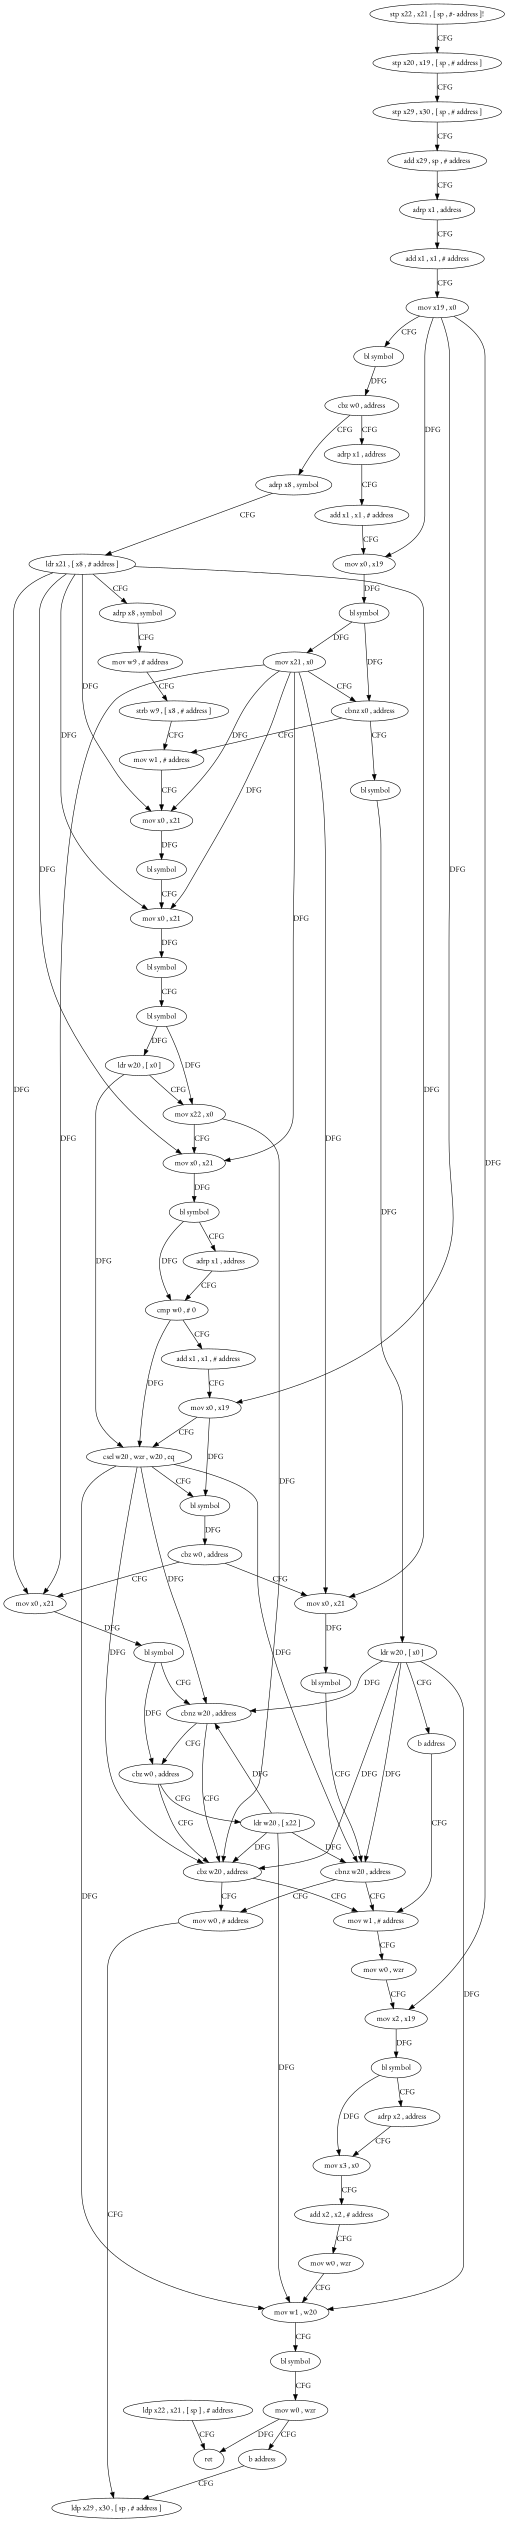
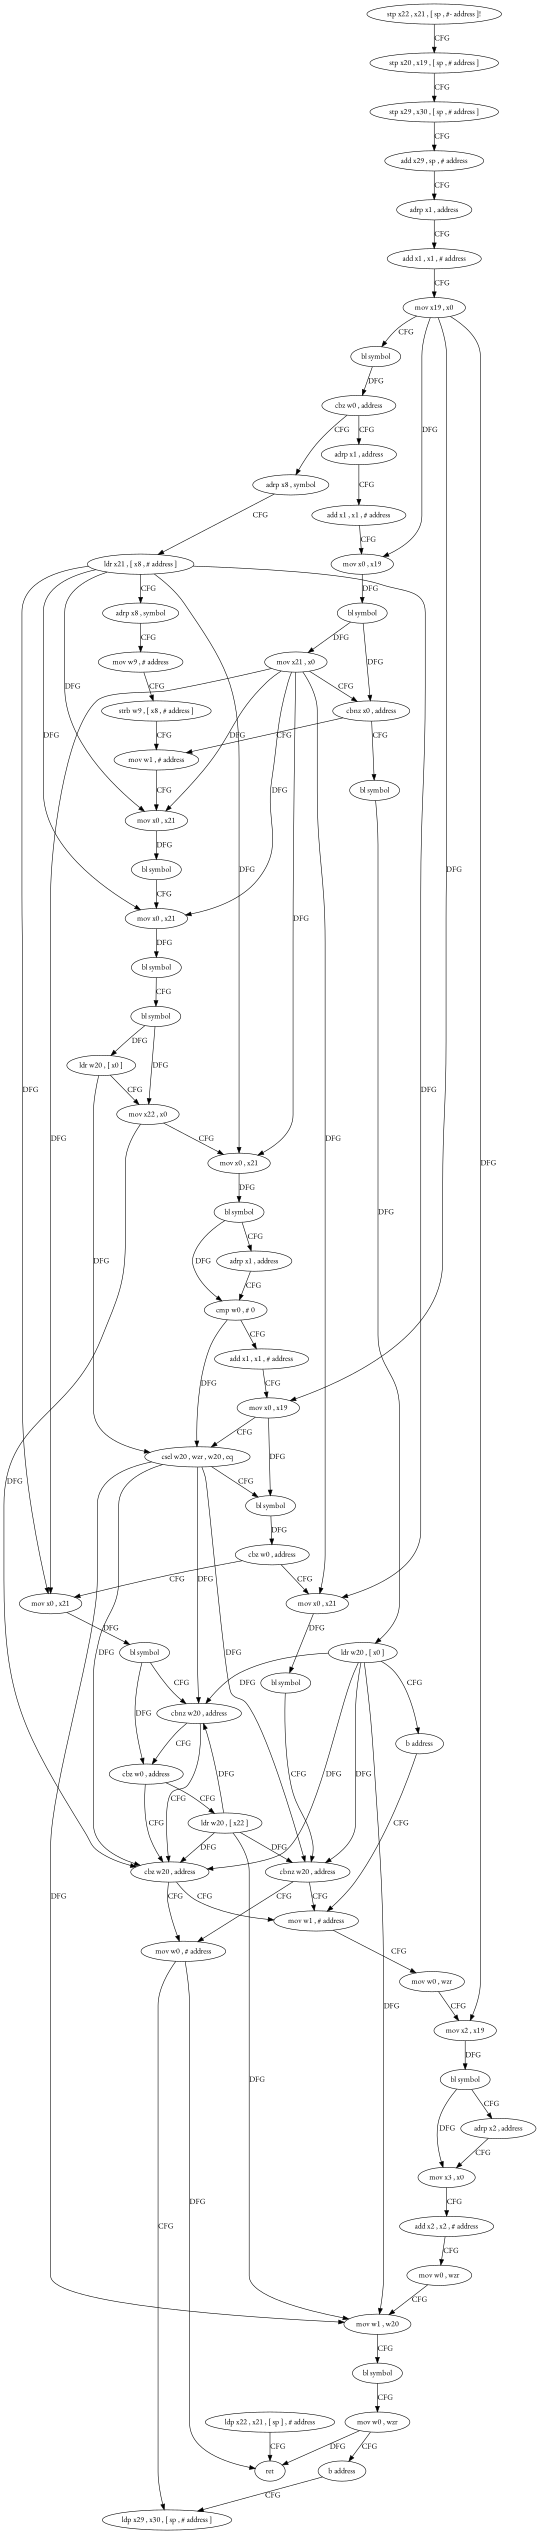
edge "mov w0 , # address" -> "ret": added, label "DFG"
